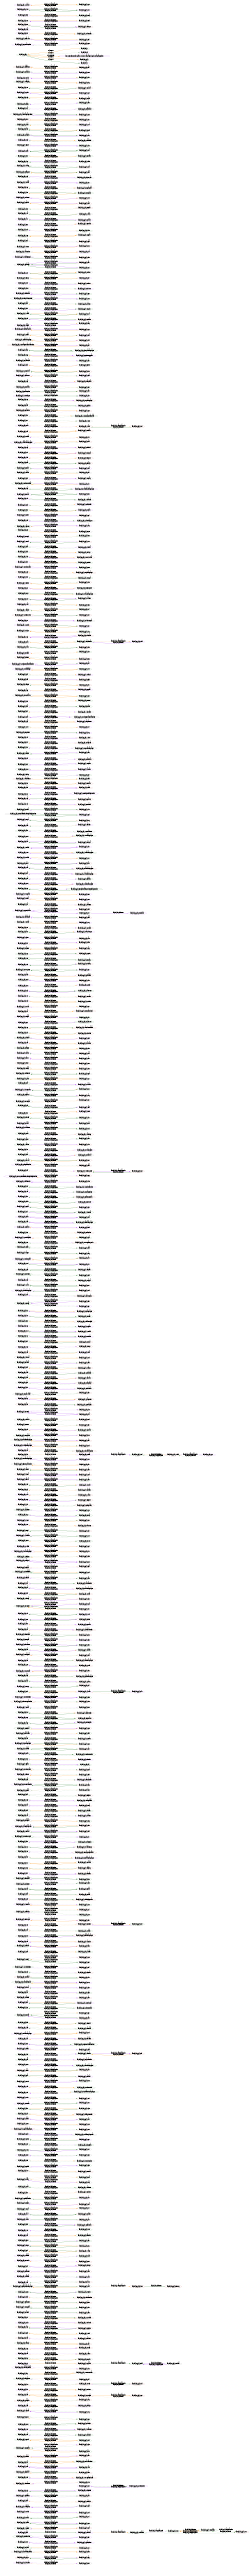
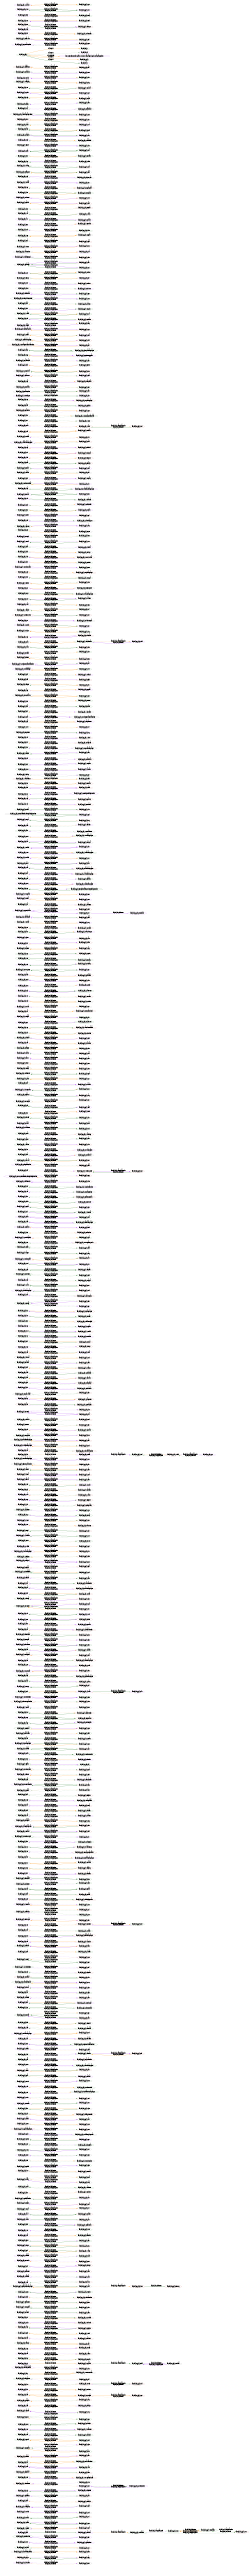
edge "fibo-fnd-lng-lr:" -> "fibo-fnd-lng-639-2:": reversed
edge "fibo-fnd-lng-639-1:Ganda" -> "fibo-fnd-lng-639-2:lug": now "fibo-fnd-lng-639-2:Nyoro" -> "fibo-fnd-lng-639-2:lug"
edge "fibo-fnd-lng-639-1:Vietnamese" -> "fibo-fnd-lng-639-2:vie": now "fibo-fnd-lng-639-1:Vietnamese" -> "fibo-fnd-lng-639-2:cus"
